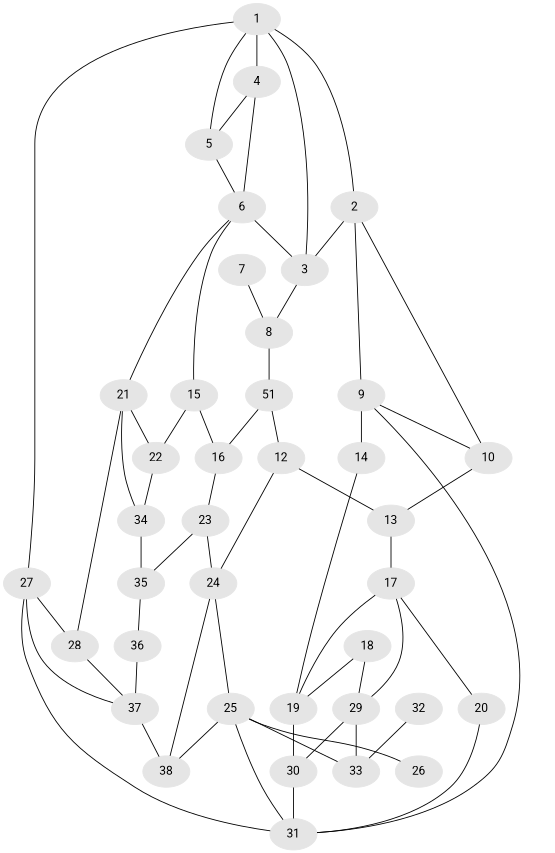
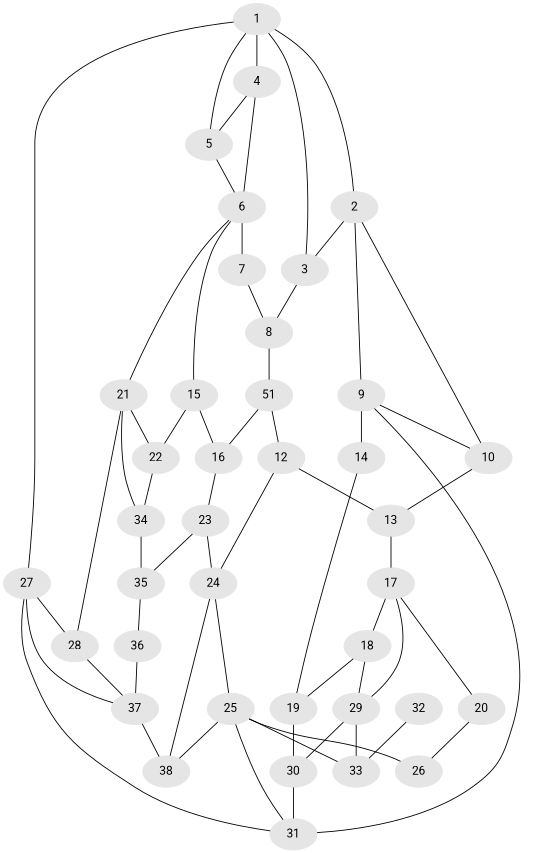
edge "6" -- "3": now "6" -- "7"
edge "17" -- "19": now "17" -- "18"
edge "20" -- "31": now "20" -- "26"
